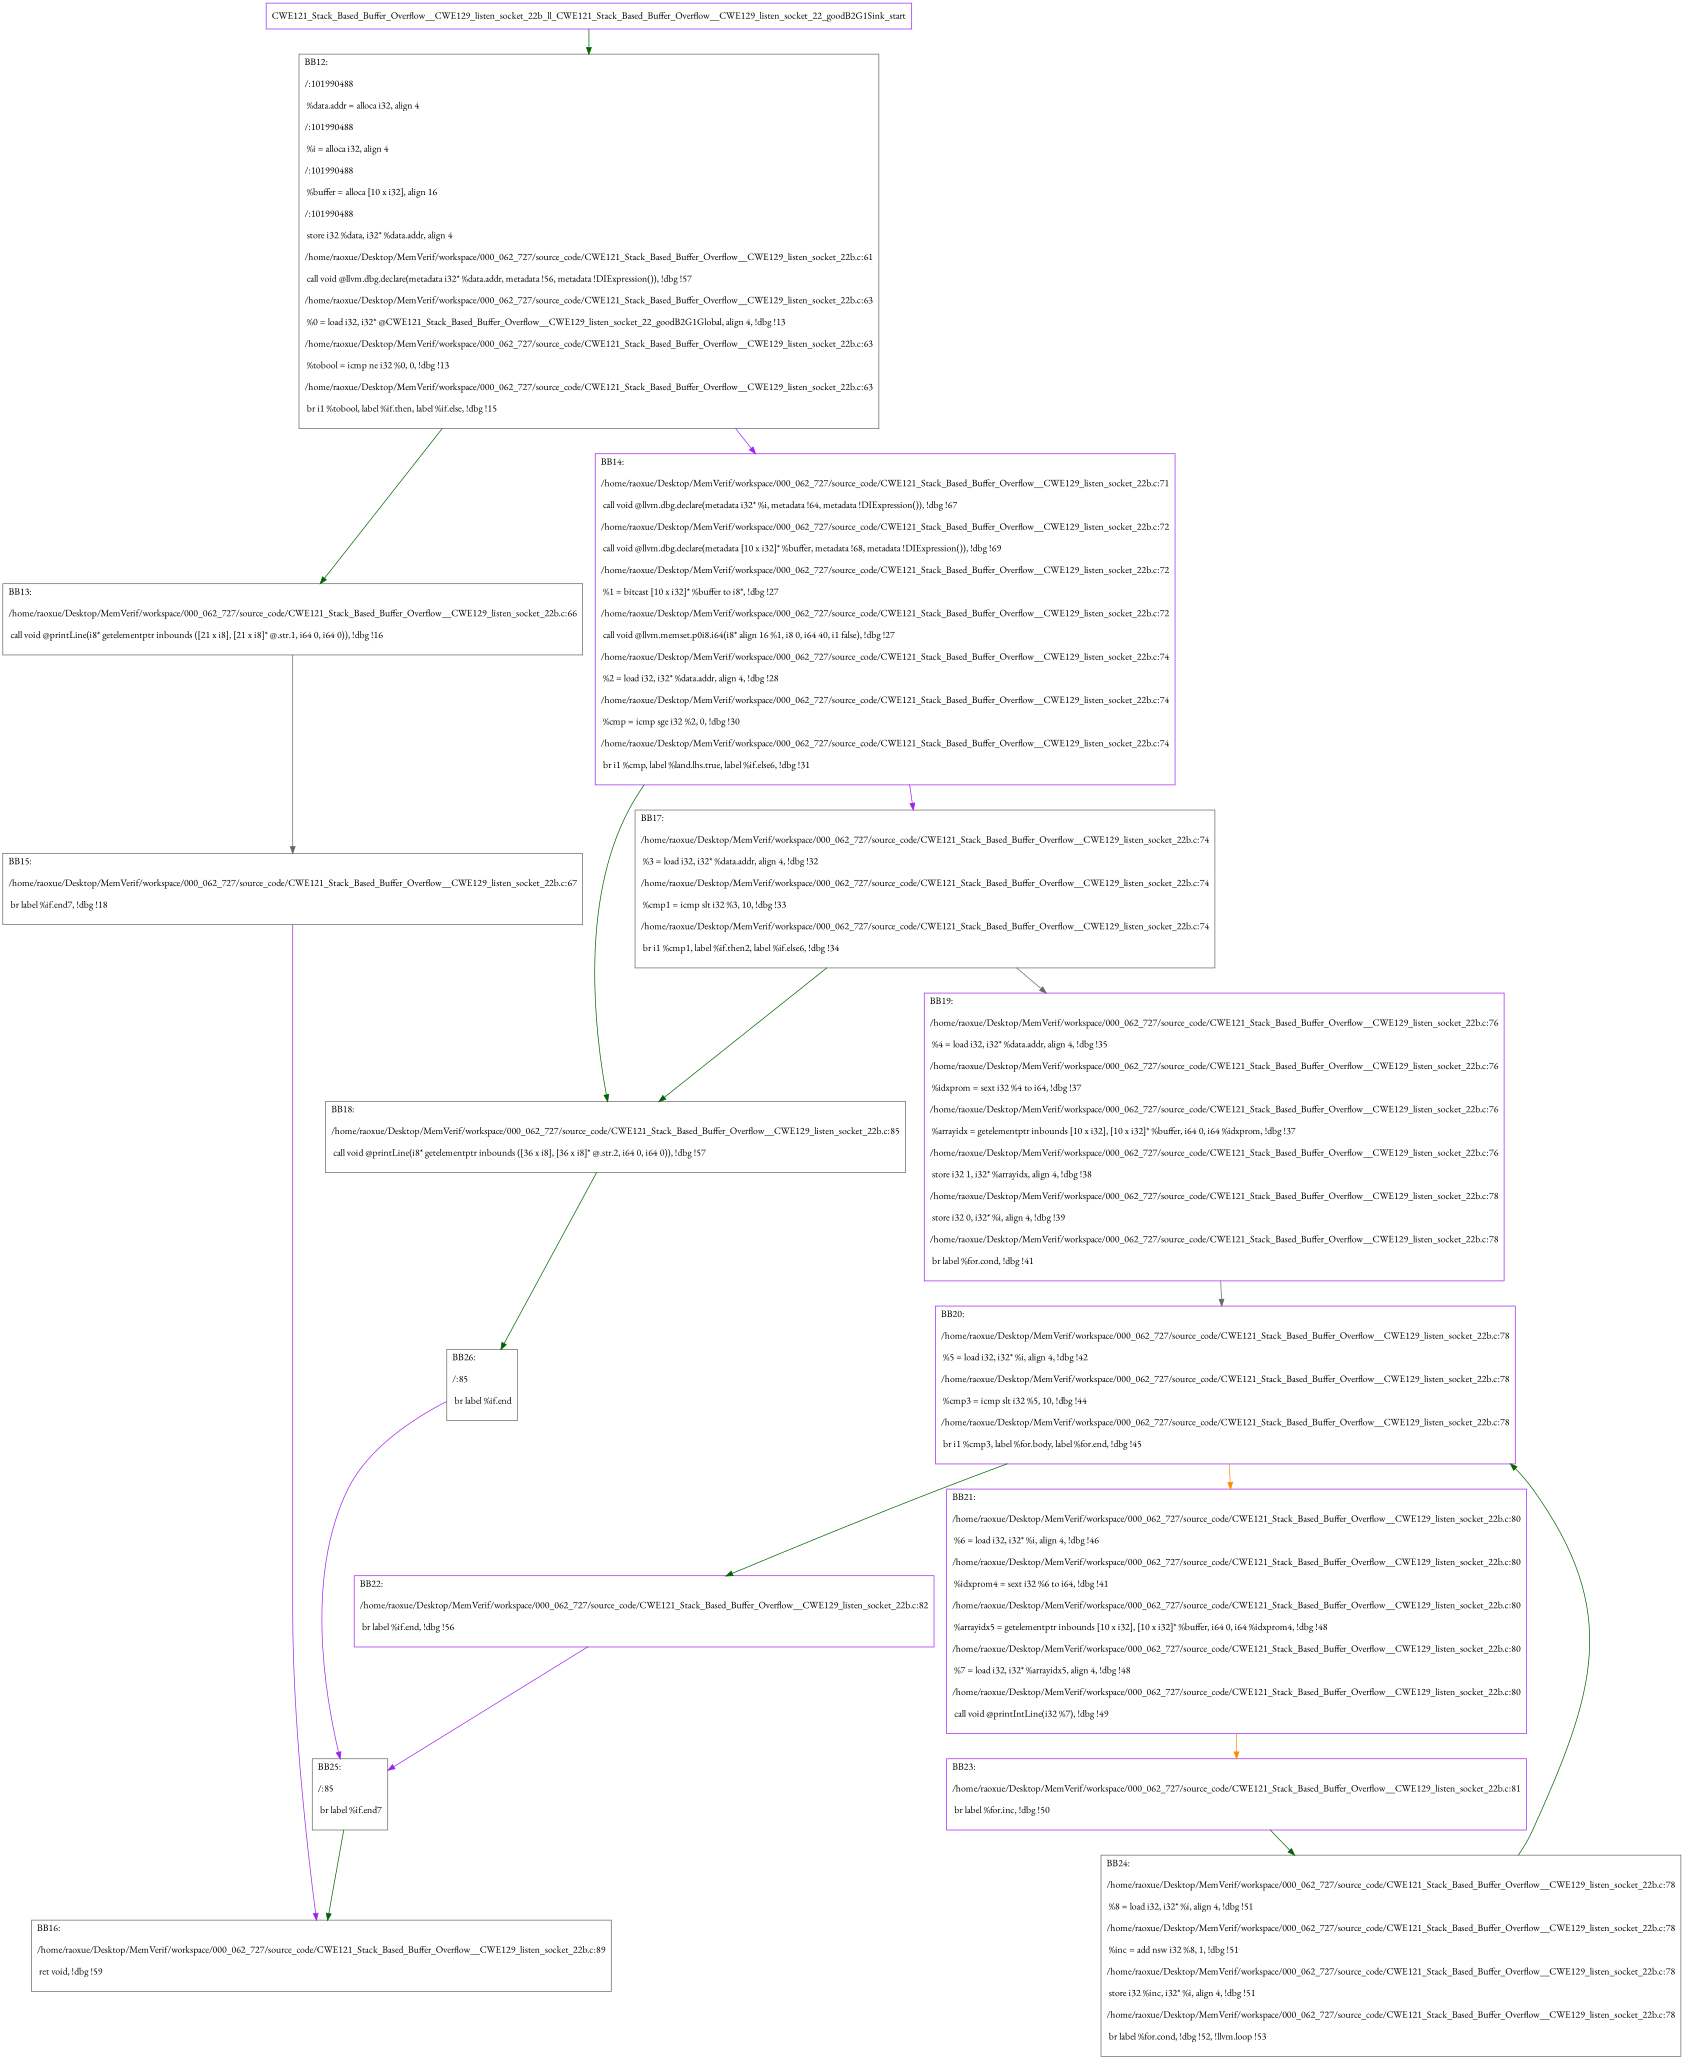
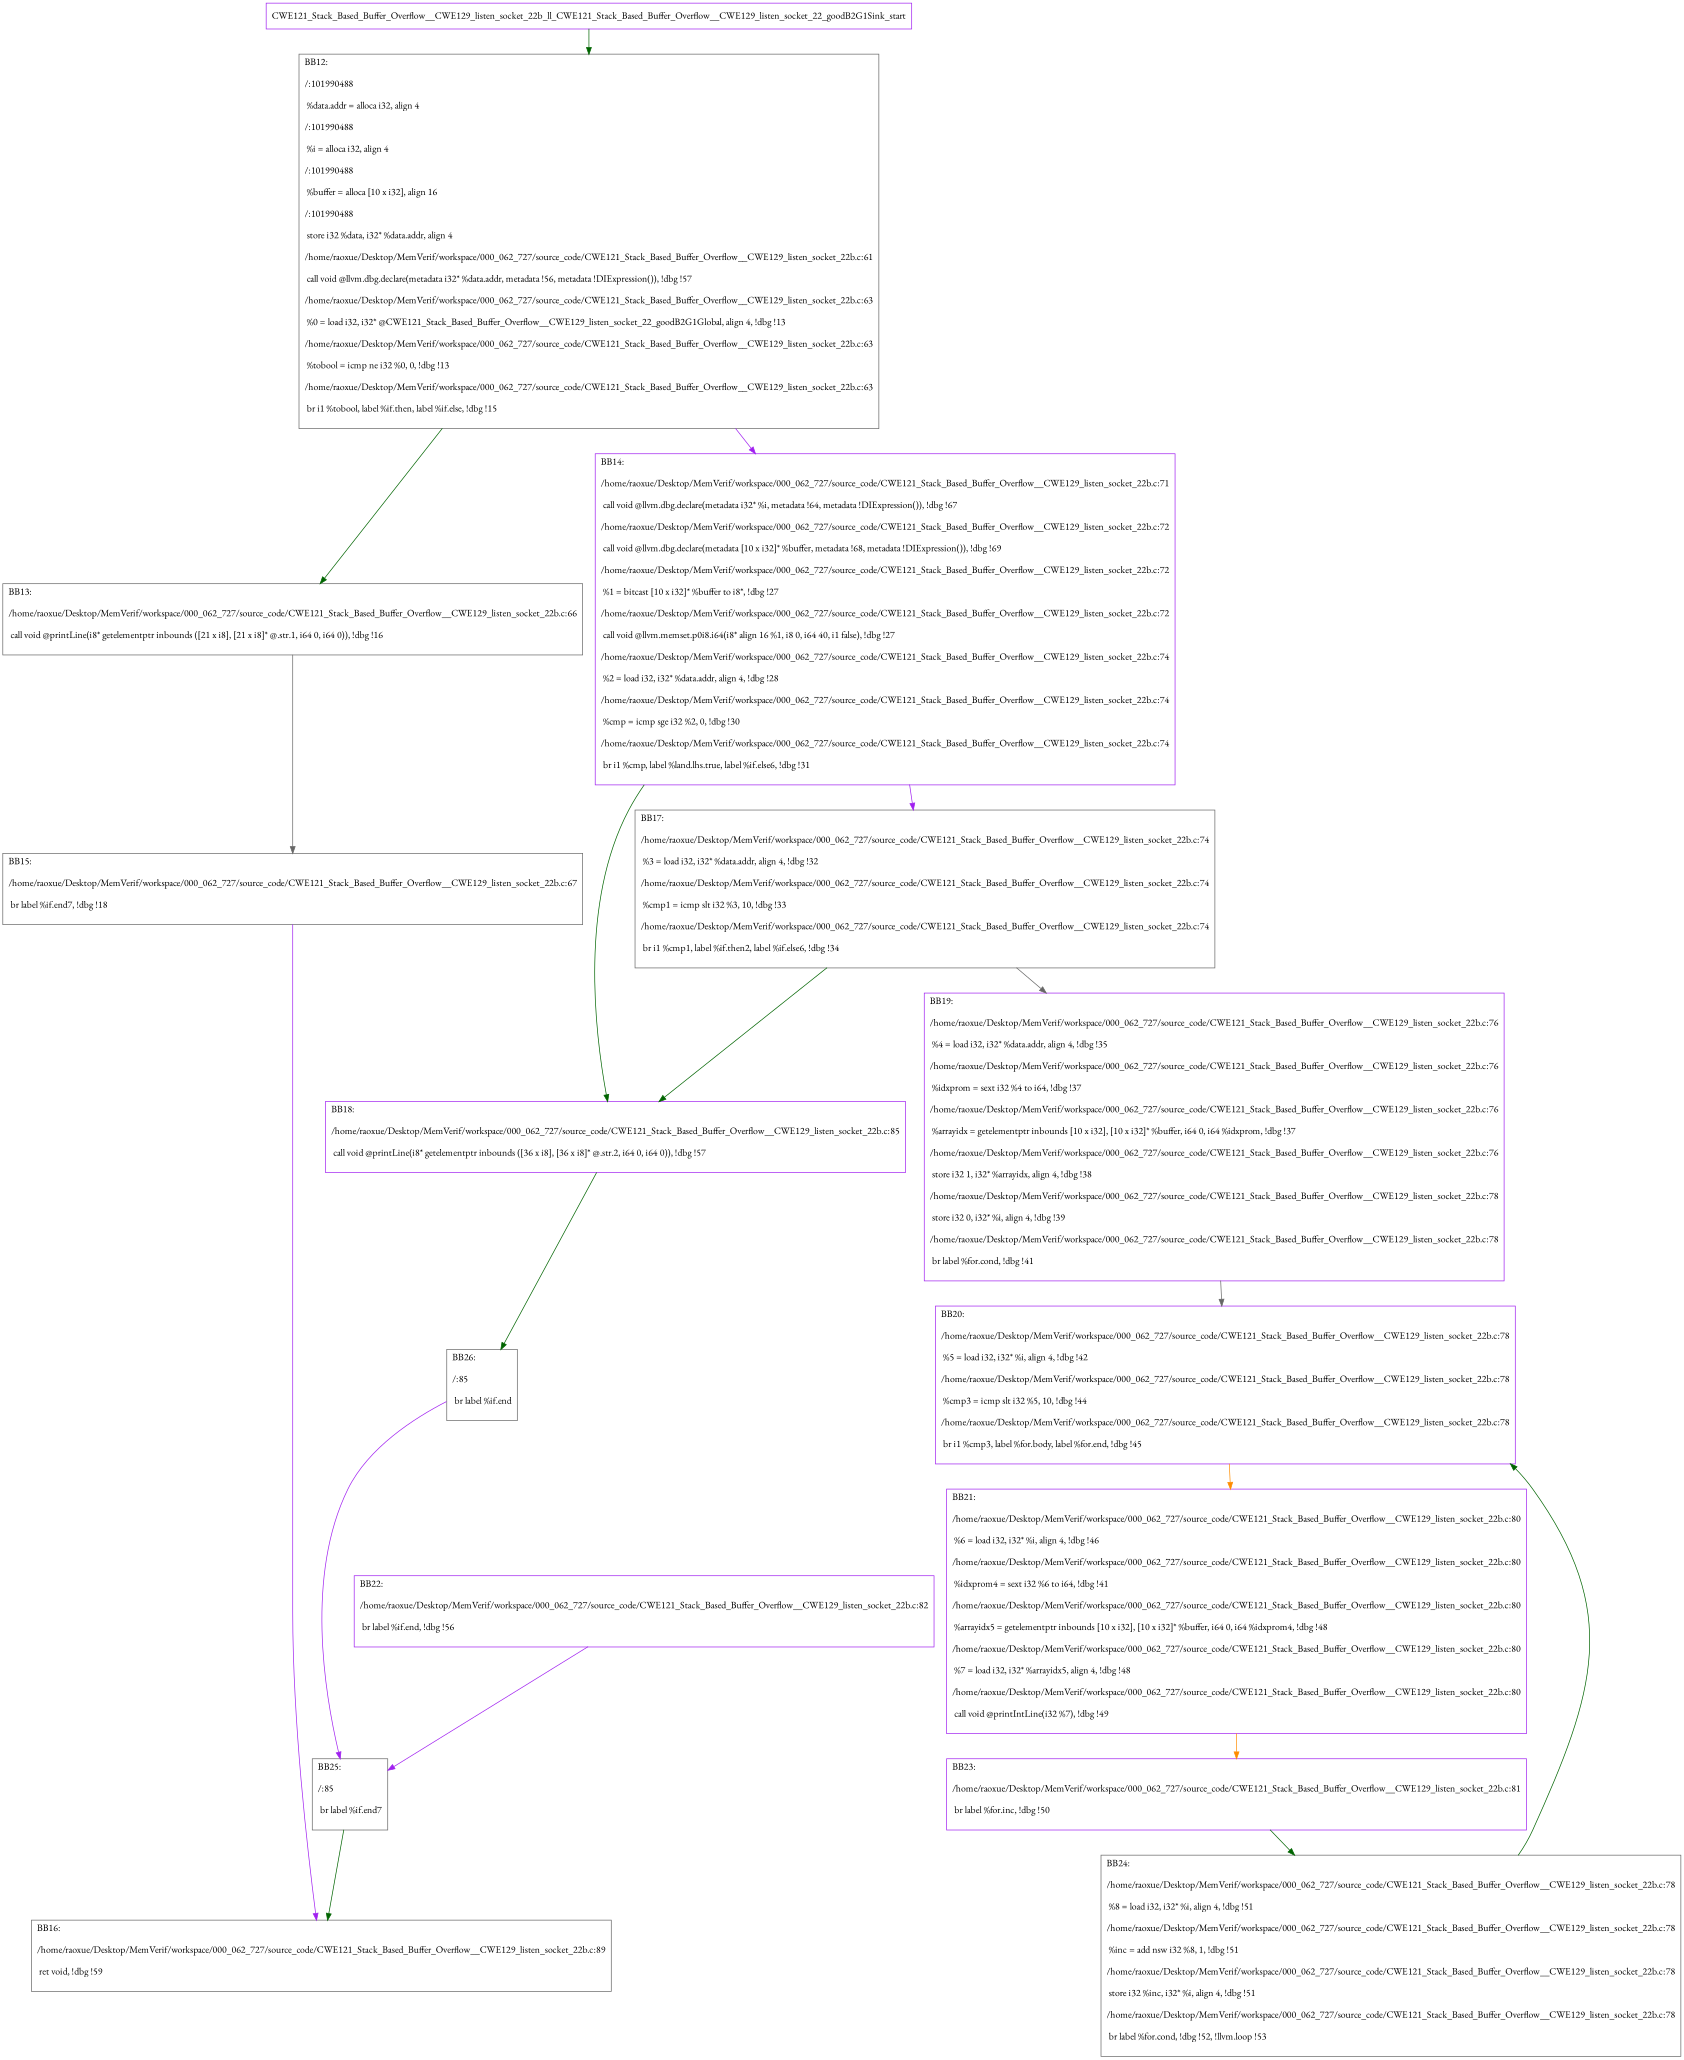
node "BB18:": color gray40 -> purple
edge "BB20:" -> "BB22:": removed
